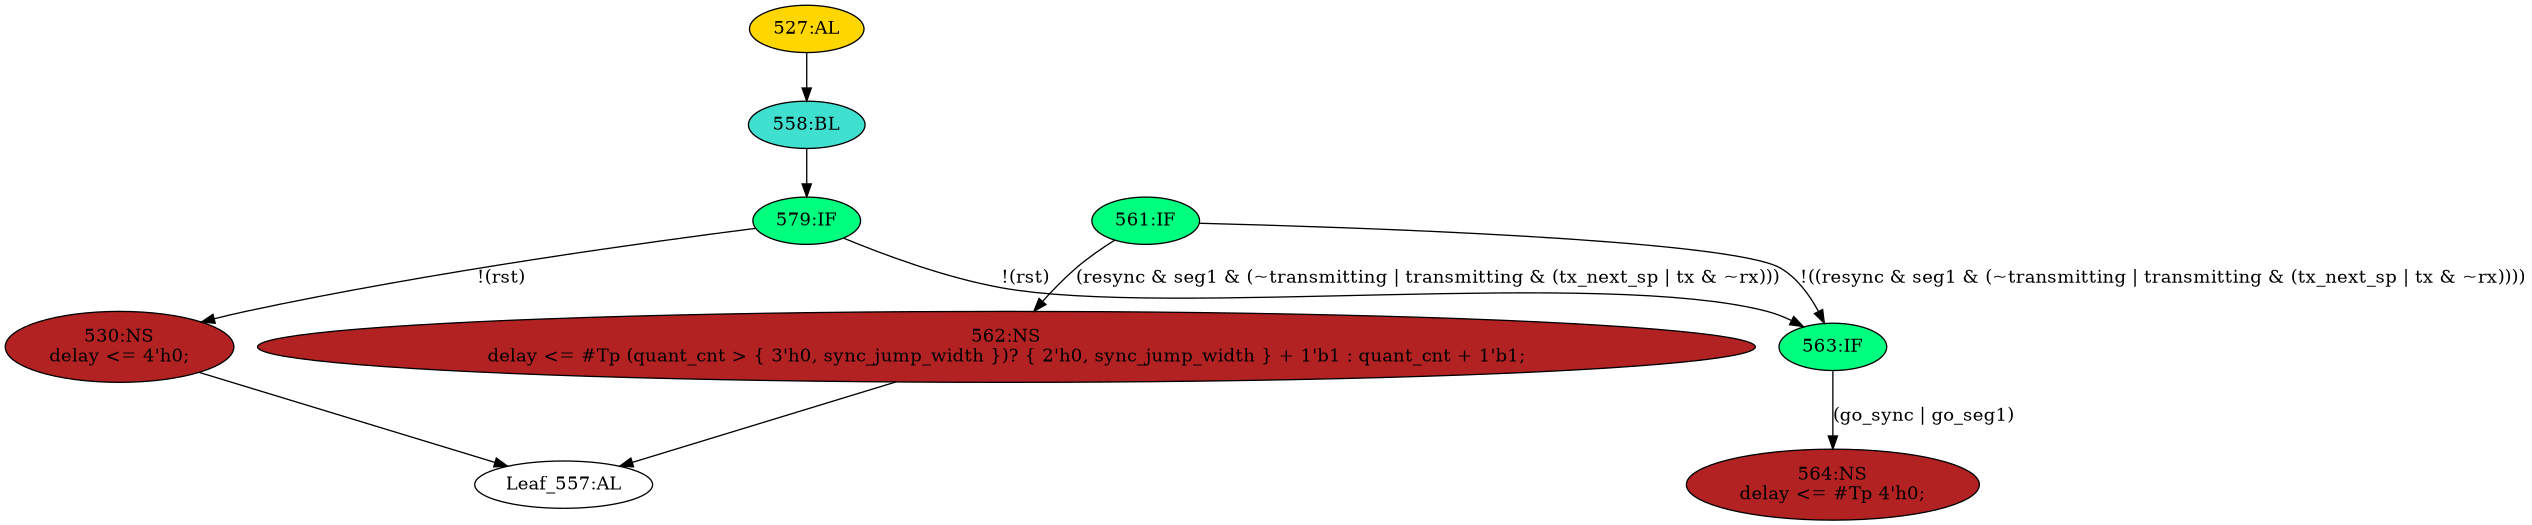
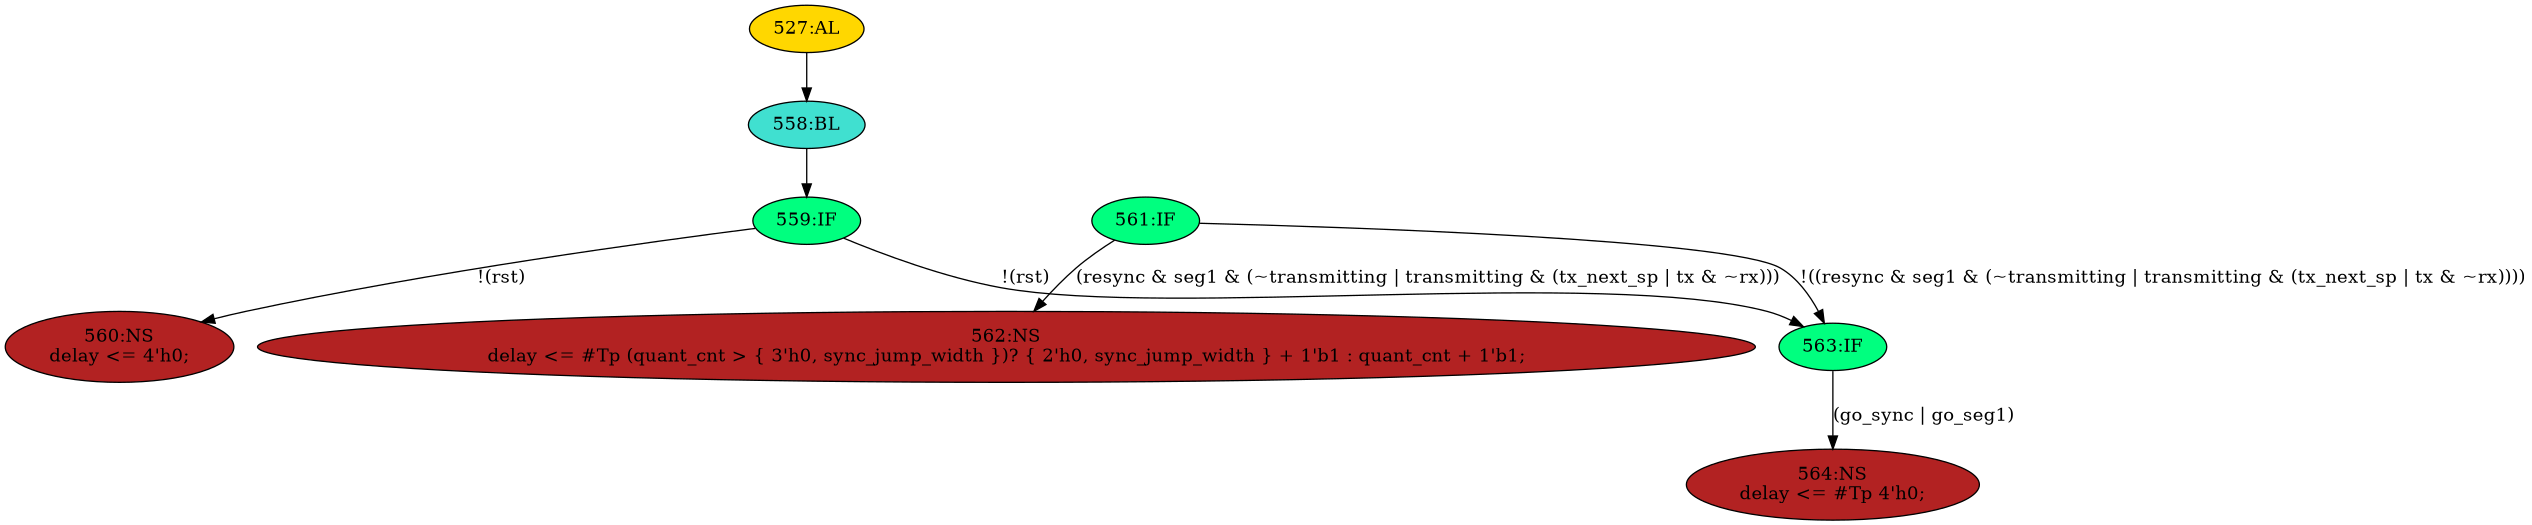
node "579:IF": label "579:IF" -> "559:IF"
node "530:NS delay <= 4'h0;": label "530:NS delay <= 4'h0;" -> "560:NS delay <= 4'h0;"
node "Leaf_557:AL": removed
